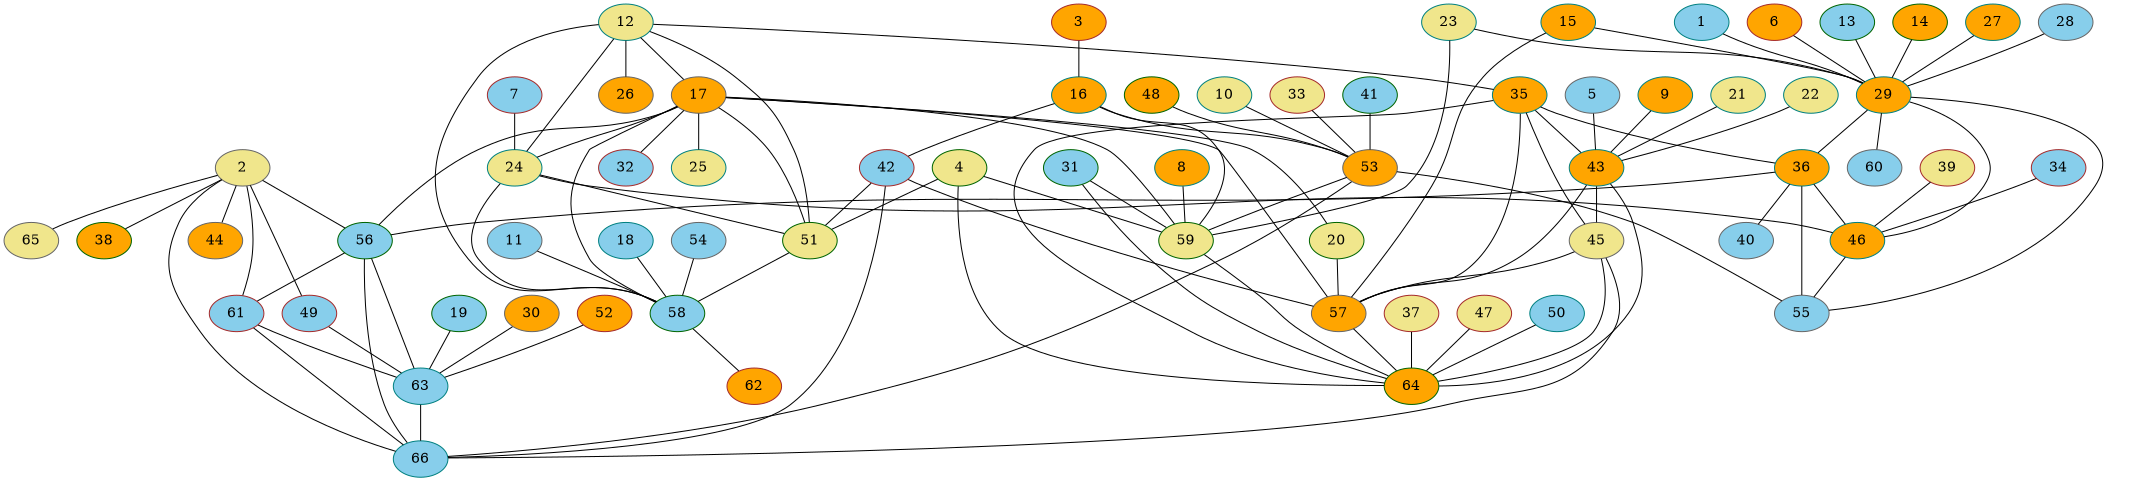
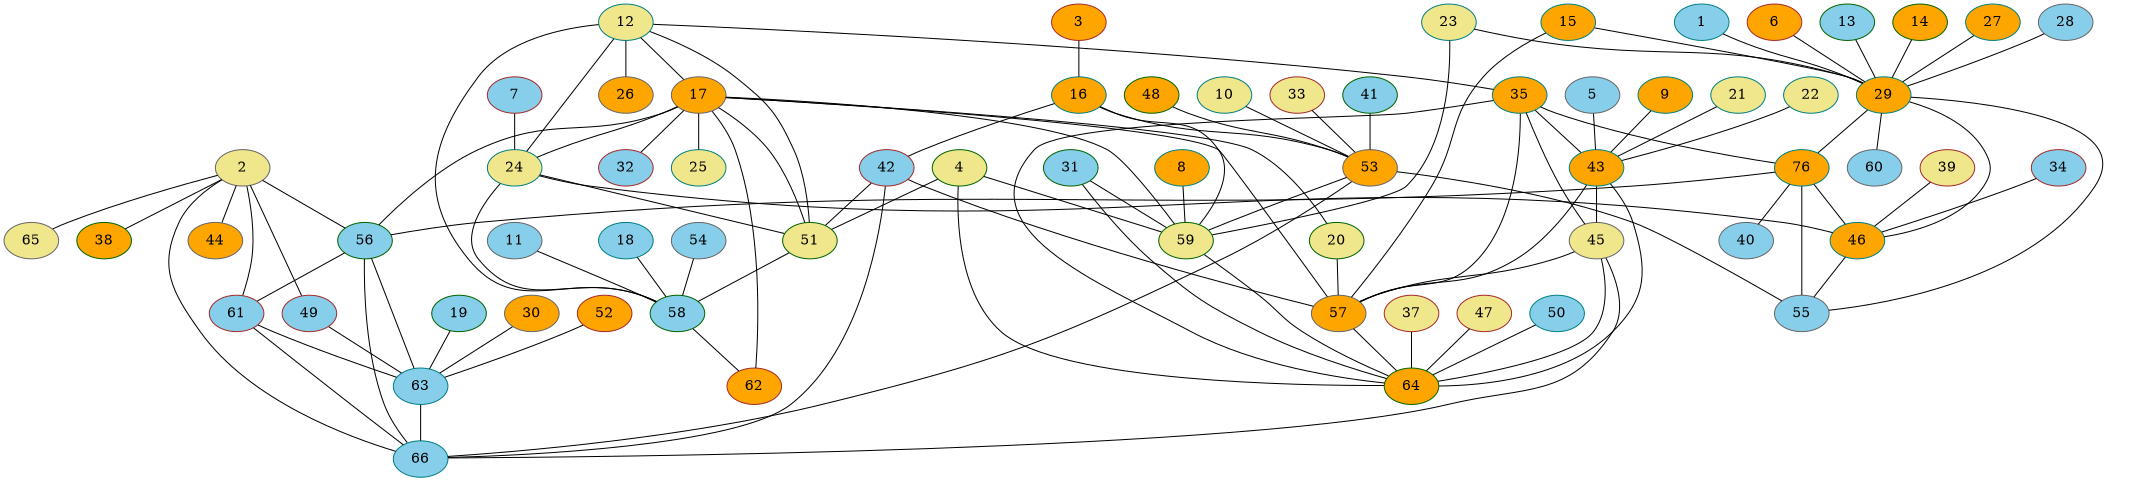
node "36": label "36" -> "76"
edge "17" -- "58": now "17" -- "62"
